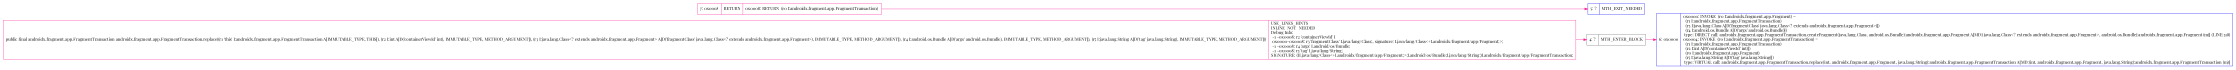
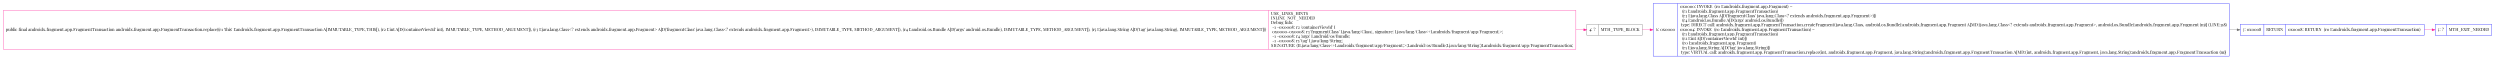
node "7: 0x0008": color deeppink -> blue
edge "6: 0x0000" -> "7: 0x0008": added
node "4: ?": text "MTH_ENTER_BLOCK" -> "MTH_TYPE_BLOCK"
